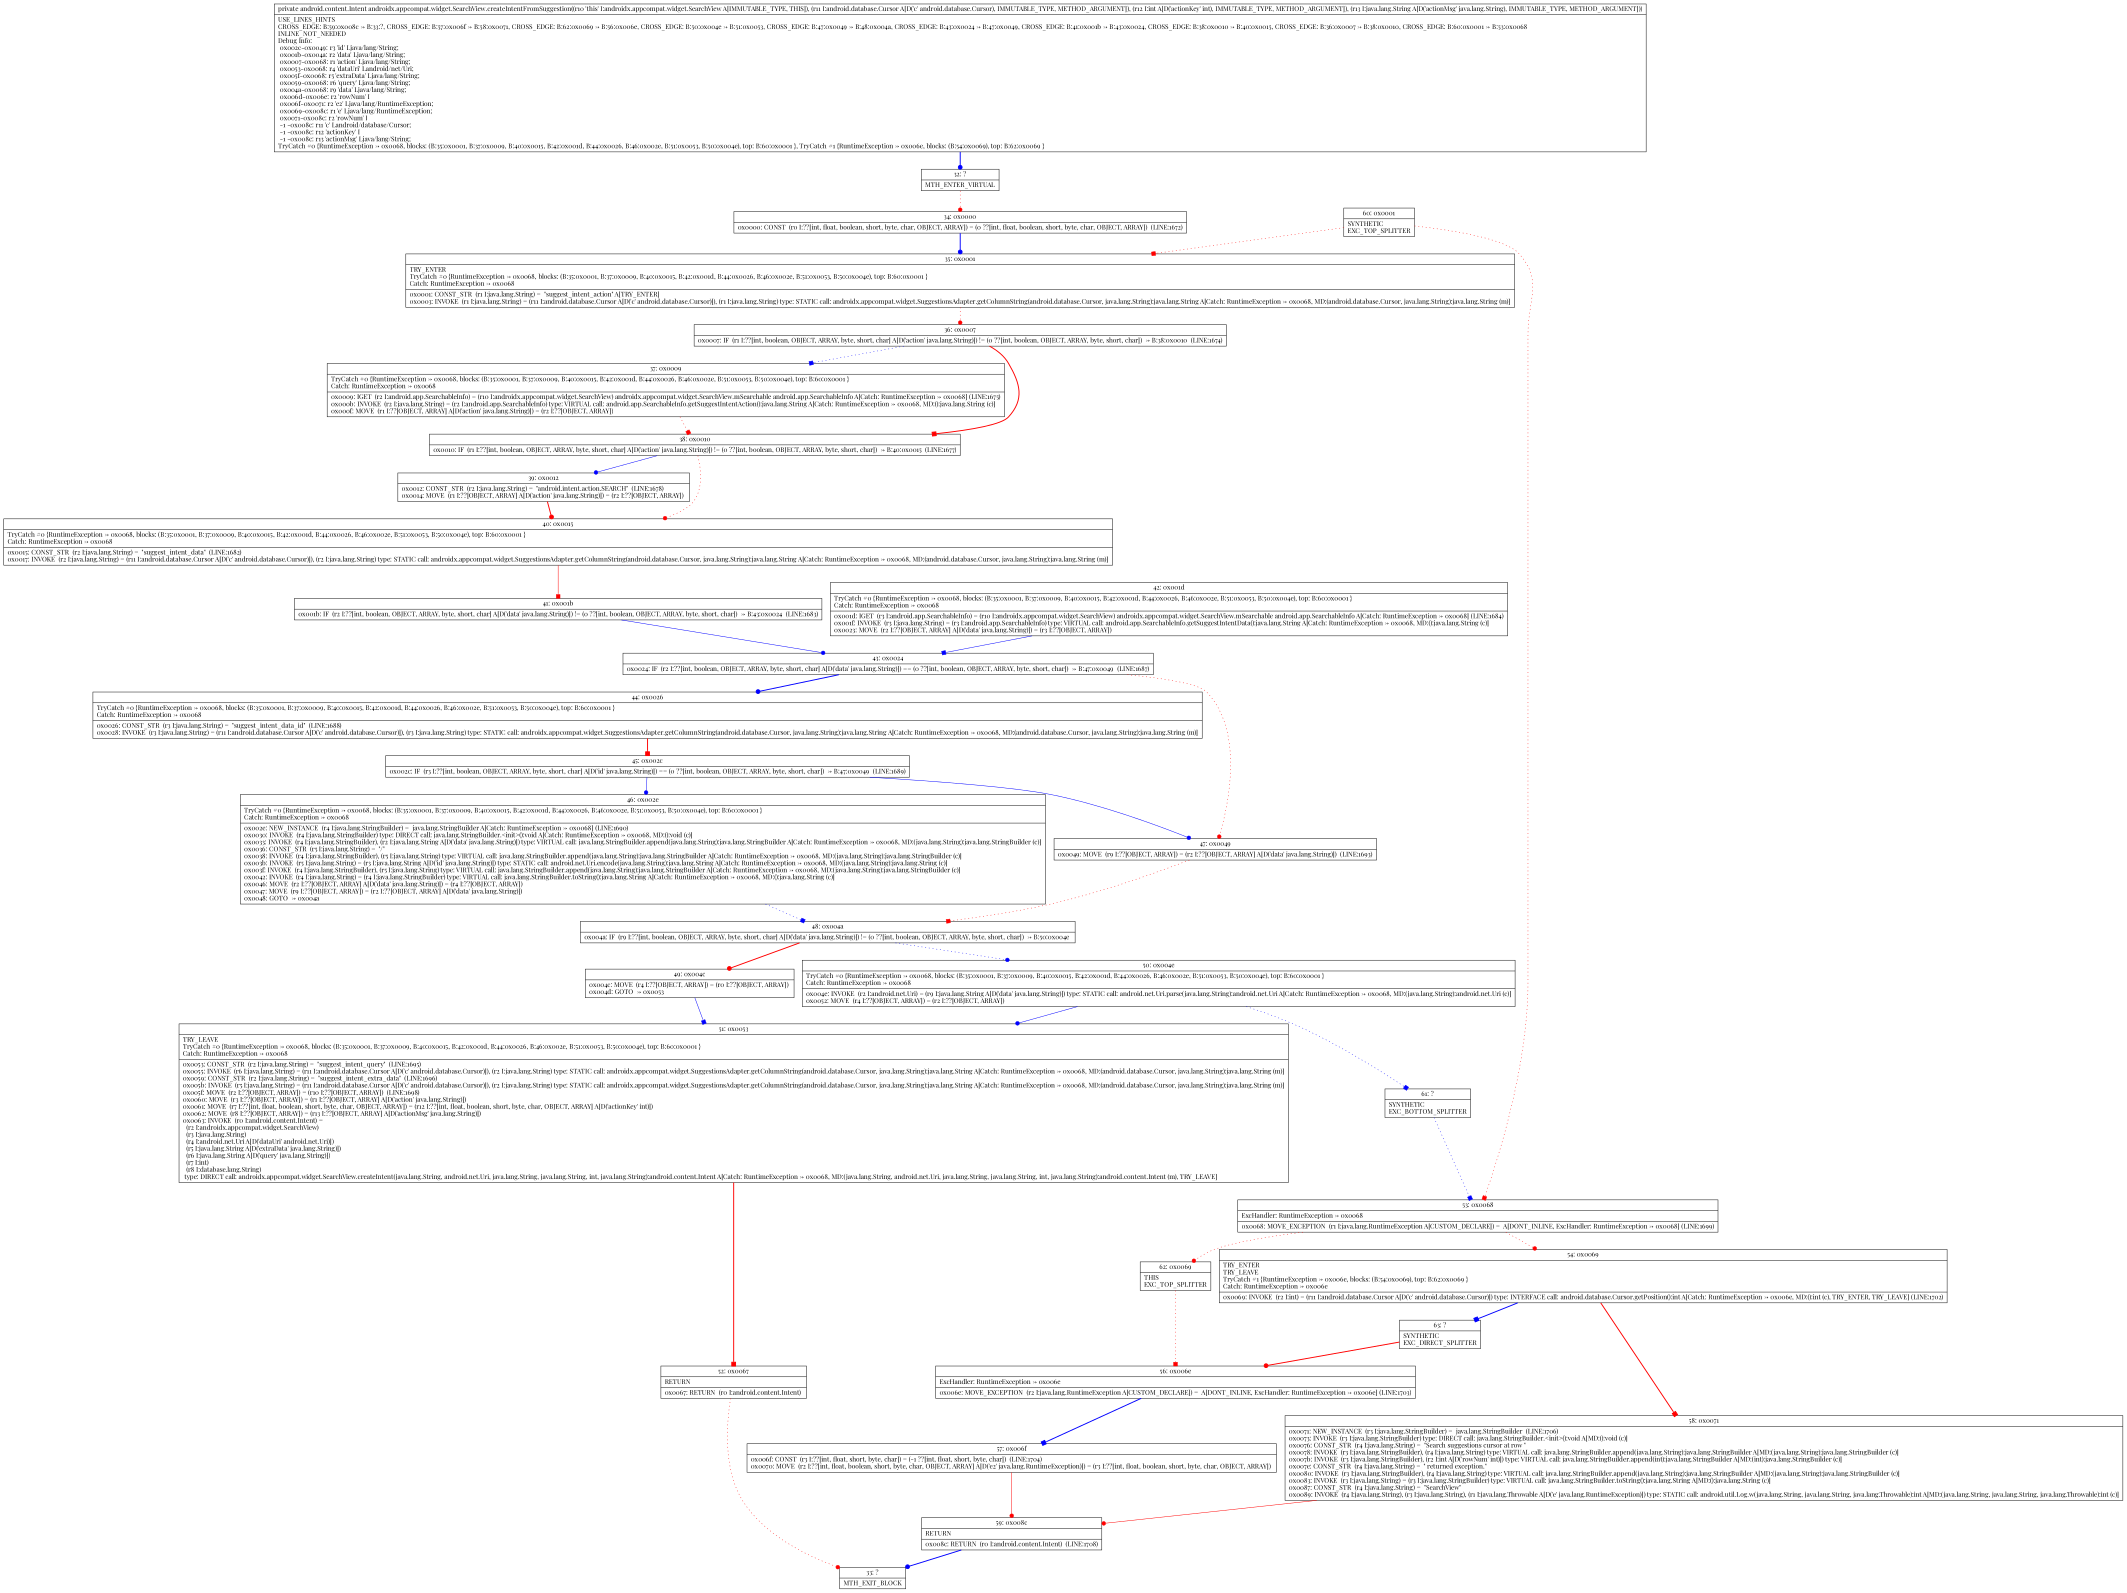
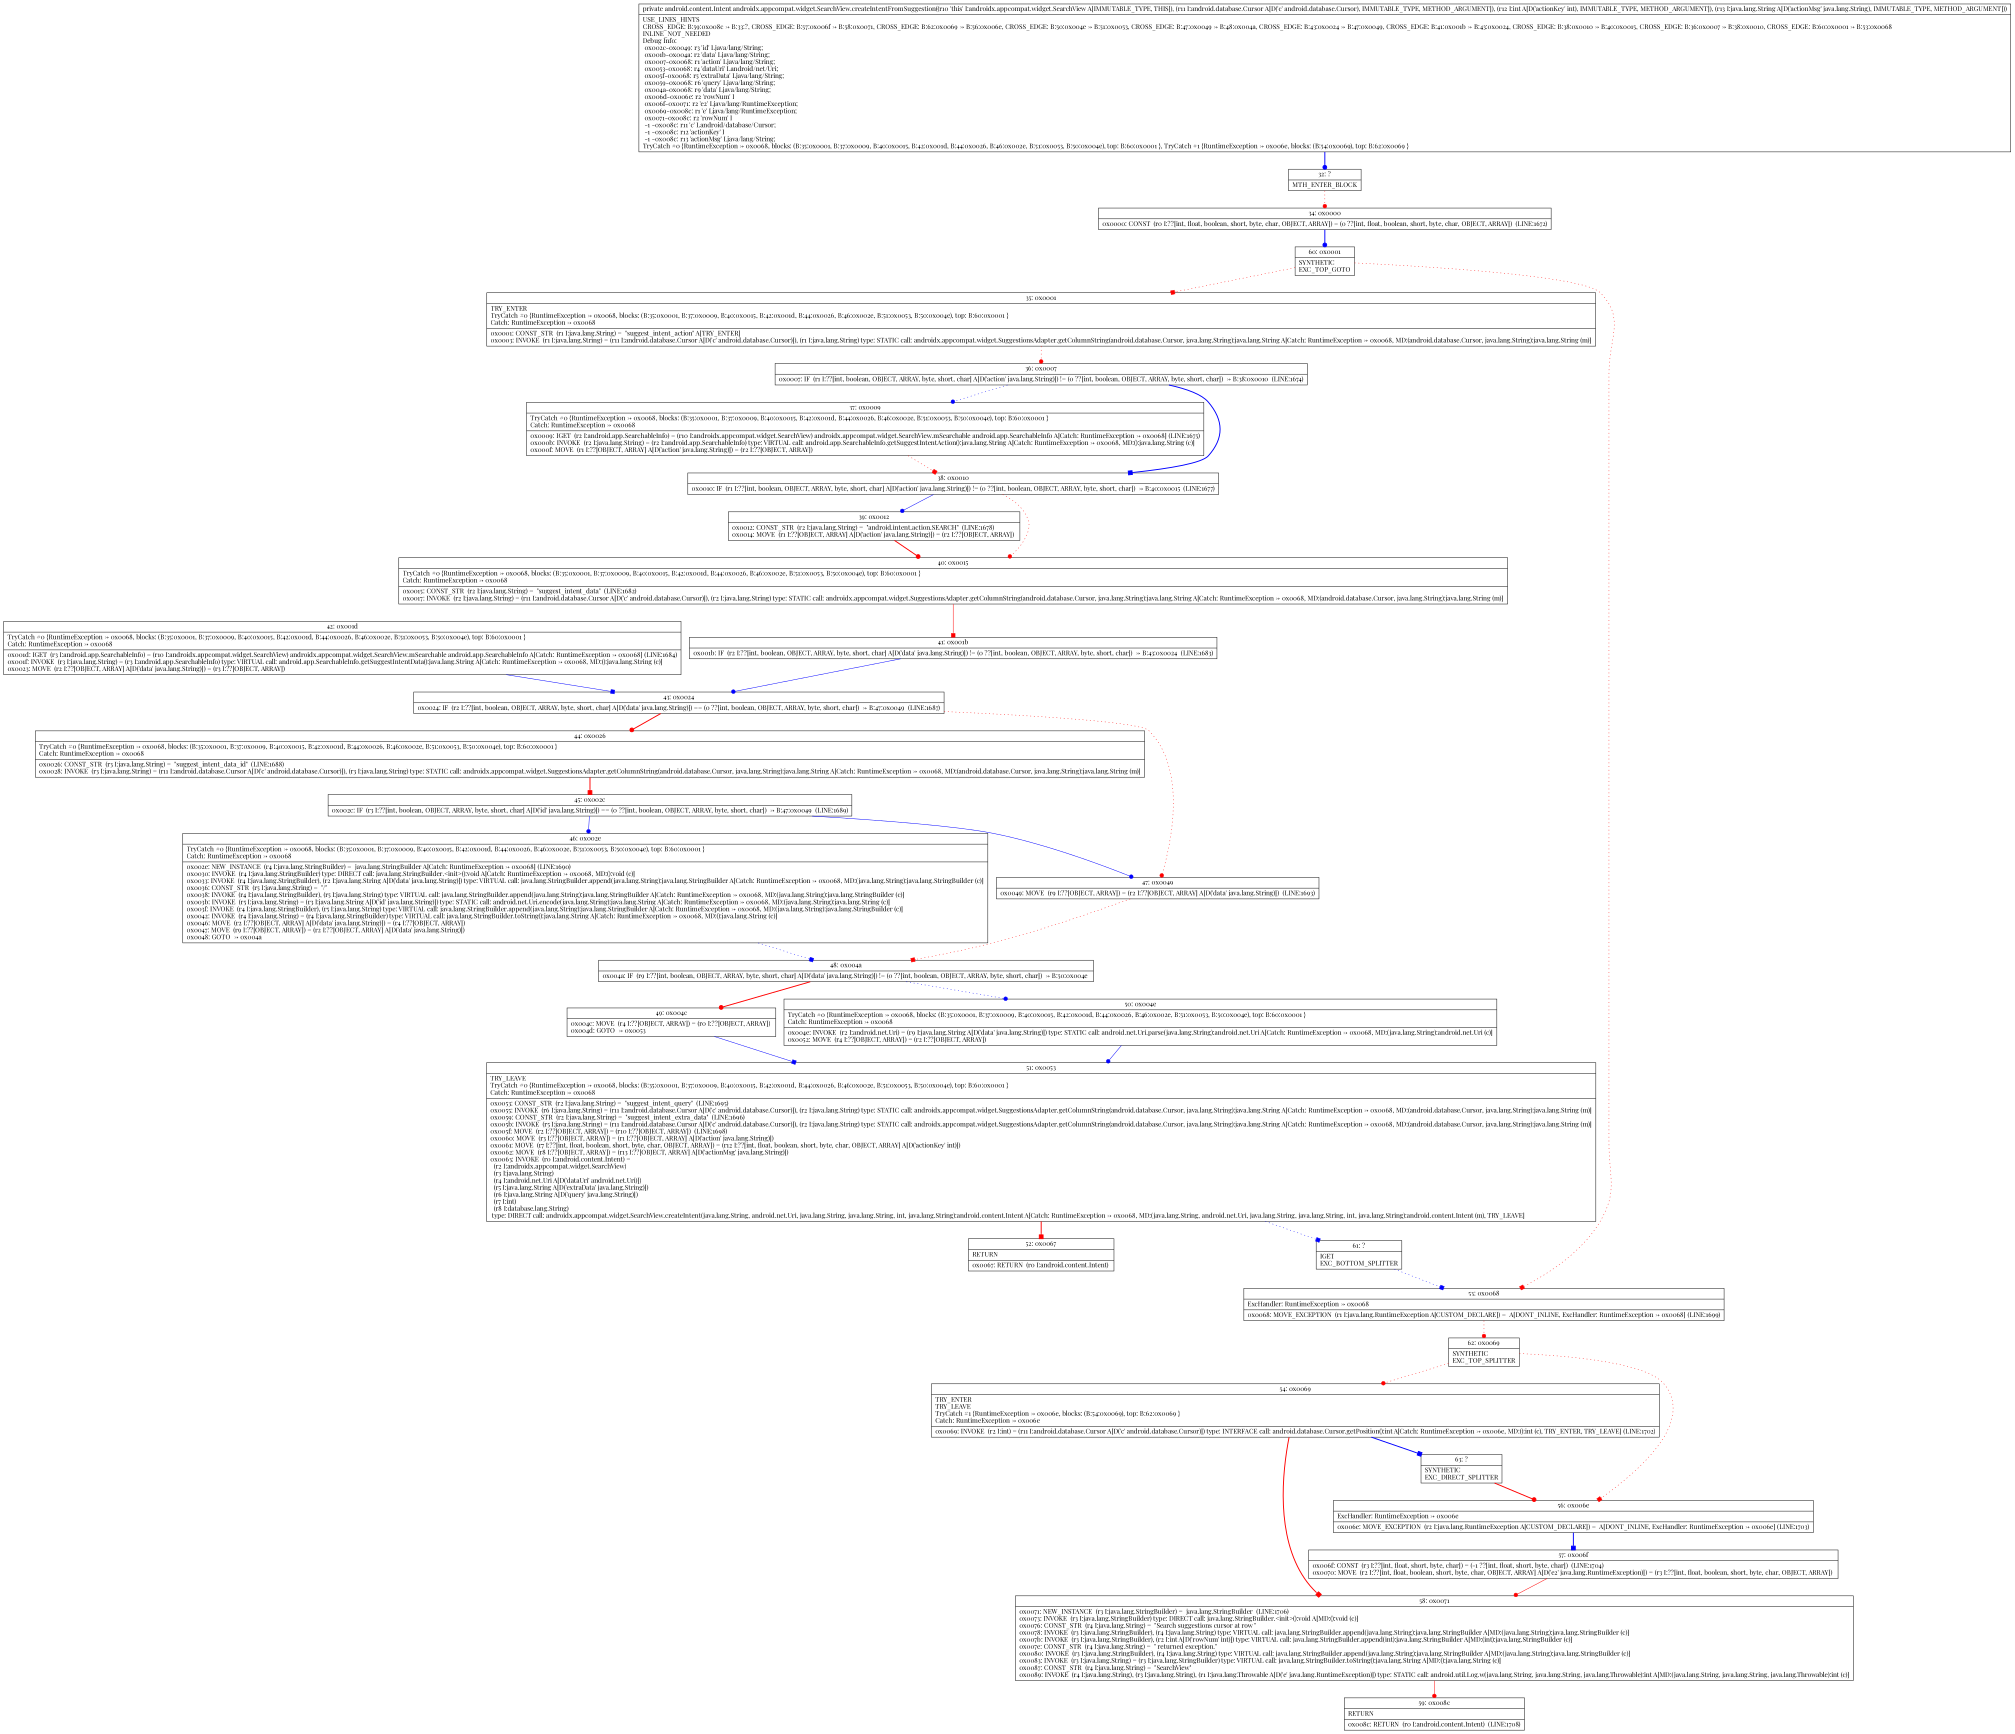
node "32: ?": text "MTH_ENTER_VIRTUAL" -> "MTH_ENTER_BLOCK"
node "60: 0x0001": text "EXC_TOP_SPLITTER" -> "EXC_TOP_GOTO"
edge "34: 0x0000" -> "35: 0x0001": now "34: 0x0000" -> "60: 0x0001"
edge "36: 0x0007" -> "37: 0x0009": arrowhead box -> dot
edge "36: 0x0007" -> "38: 0x0010": color red -> blue
edge "43: 0x0024" -> "44: 0x0026": color blue -> red
edge "50: 0x004e" -> "61: ?": now "51: 0x0053" -> "61: ?"
node "61: ?": text "SYNTHETIC" -> "IGET"
edge "53: 0x0068" -> "54: 0x0069": now "62: 0x0069" -> "54: 0x0069"
node "62: 0x0069": text "THIS" -> "SYNTHETIC"
edge "57: 0x006f" -> "59: 0x008c": now "57: 0x006f" -> "58: 0x0071"
node "33: ?": removed
